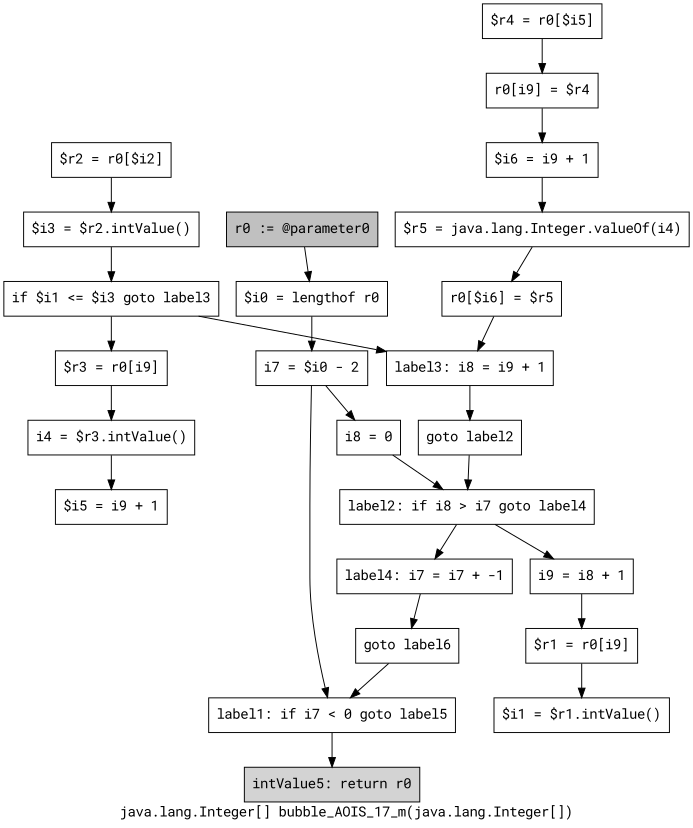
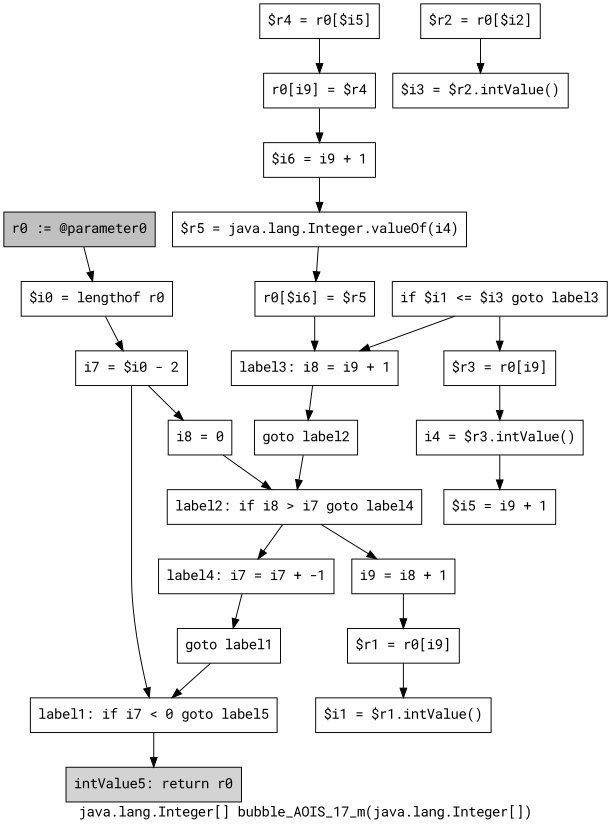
edge "$i3 = $r2.intValue()" -> "if $i1 <= $i3 goto label3": removed
node "goto label6": label "goto label6" -> "goto label1"
